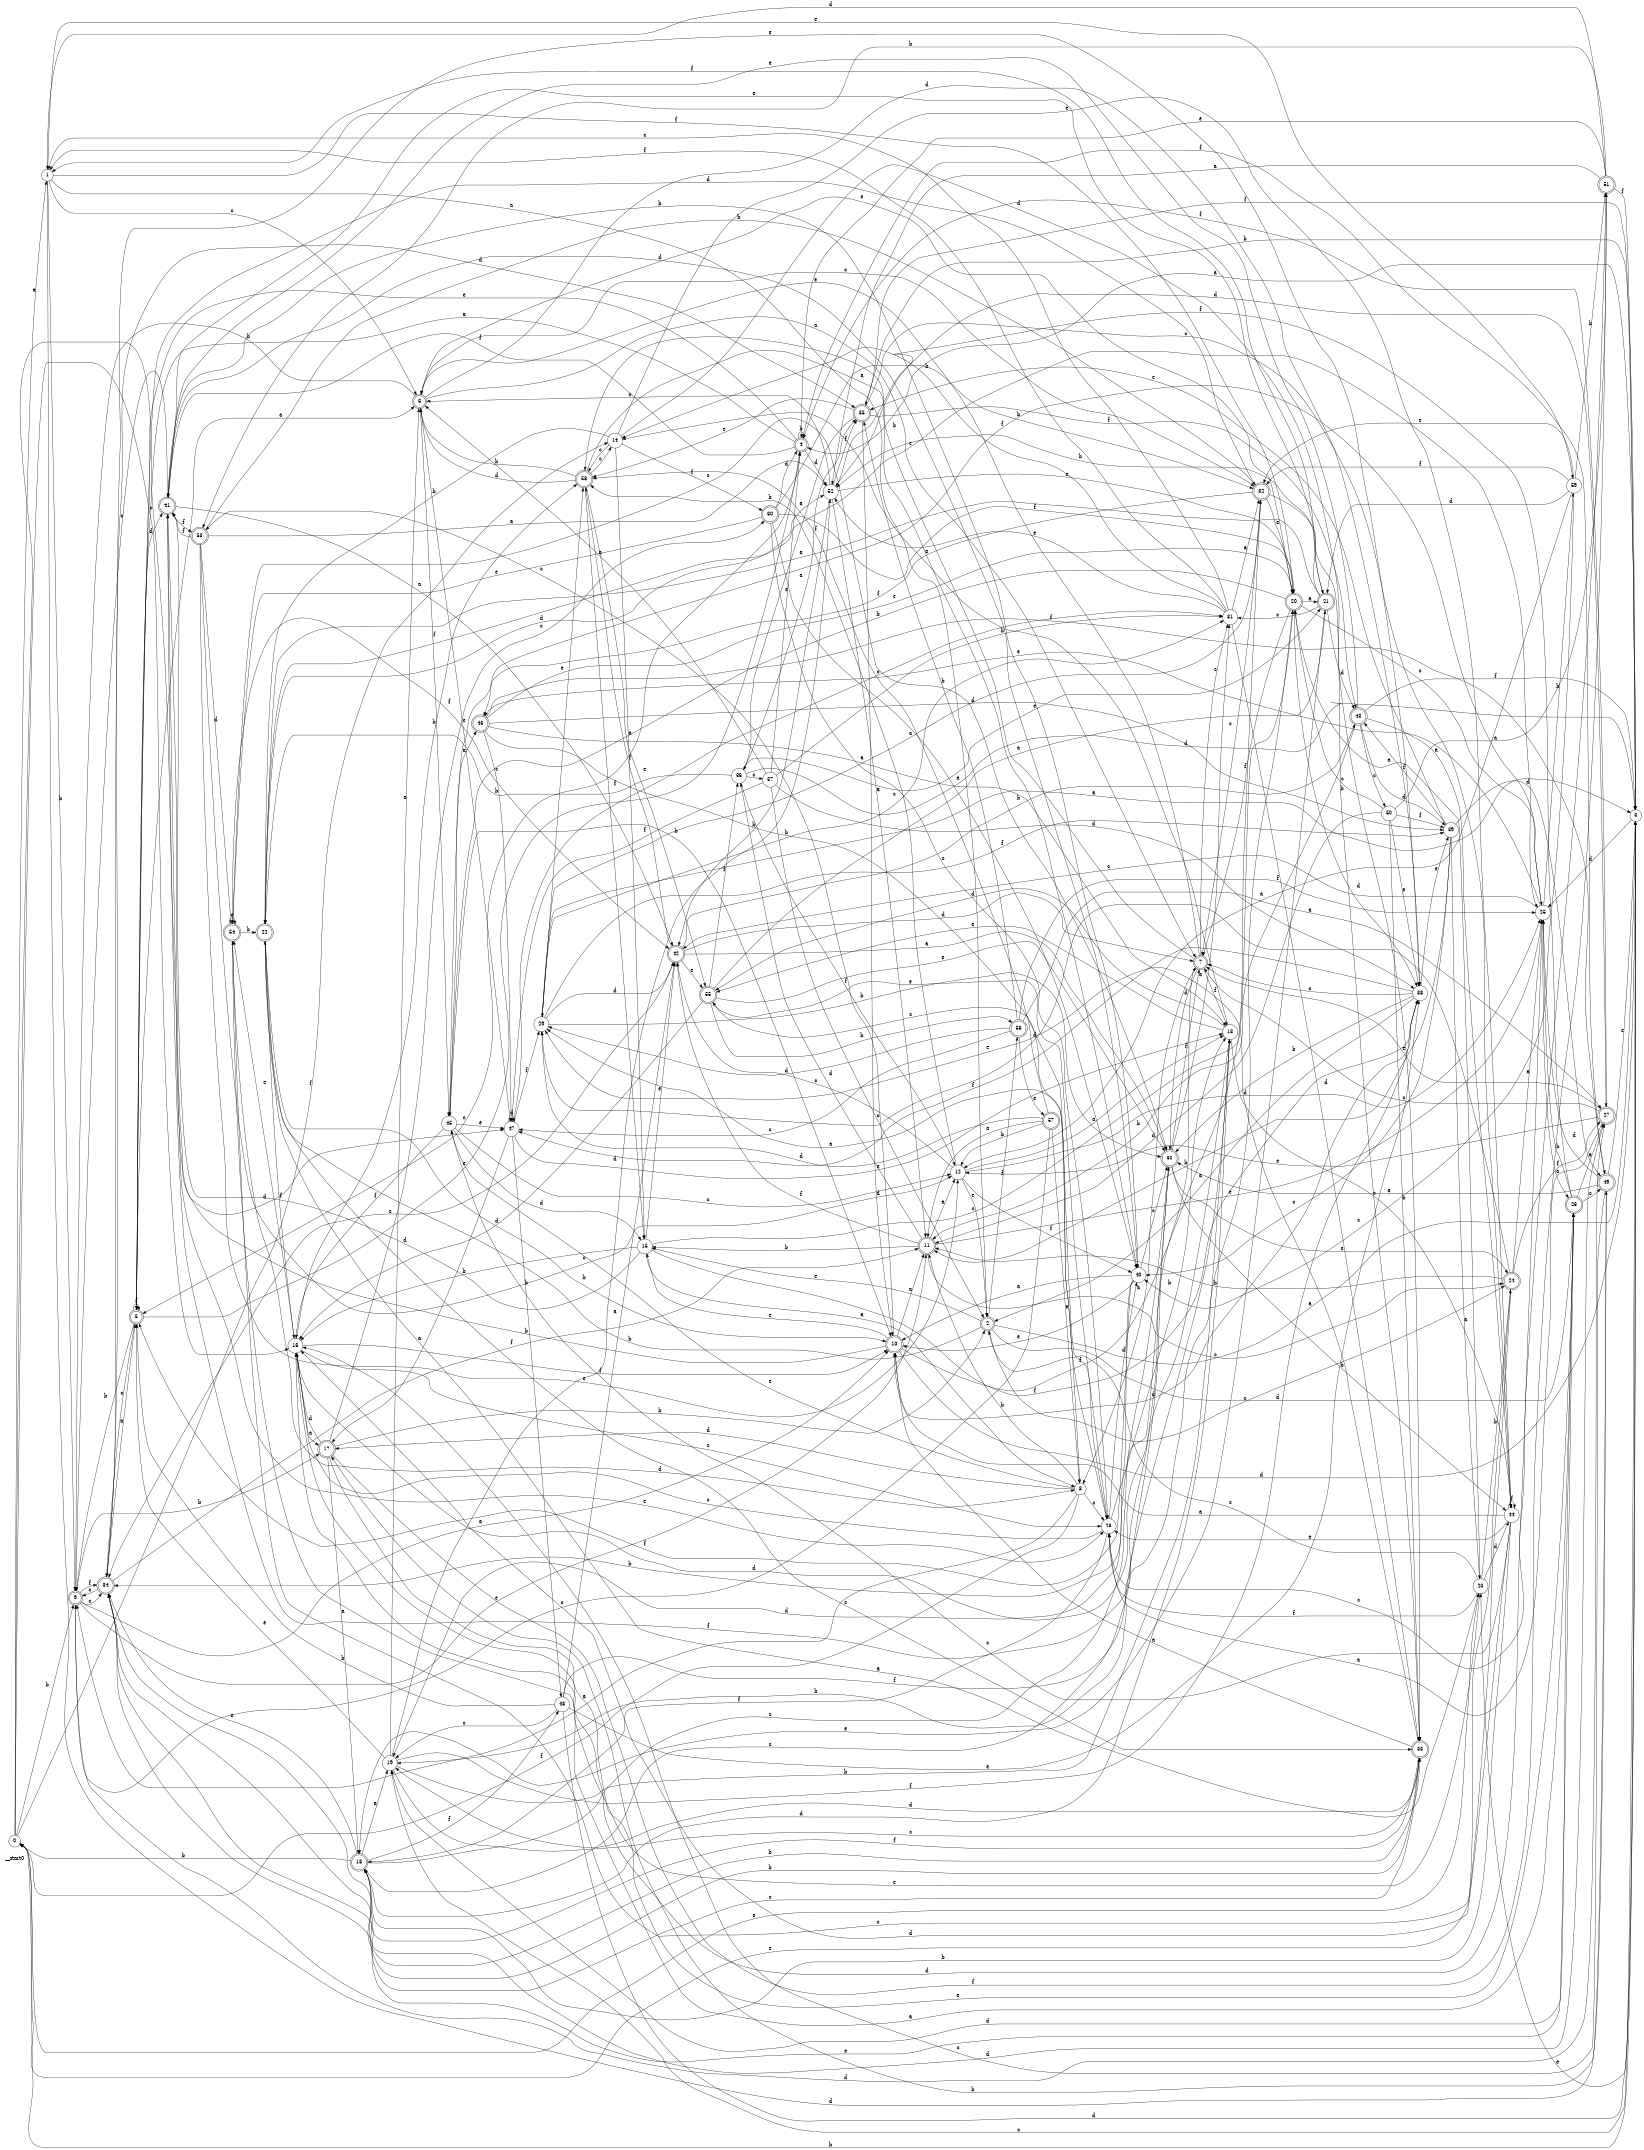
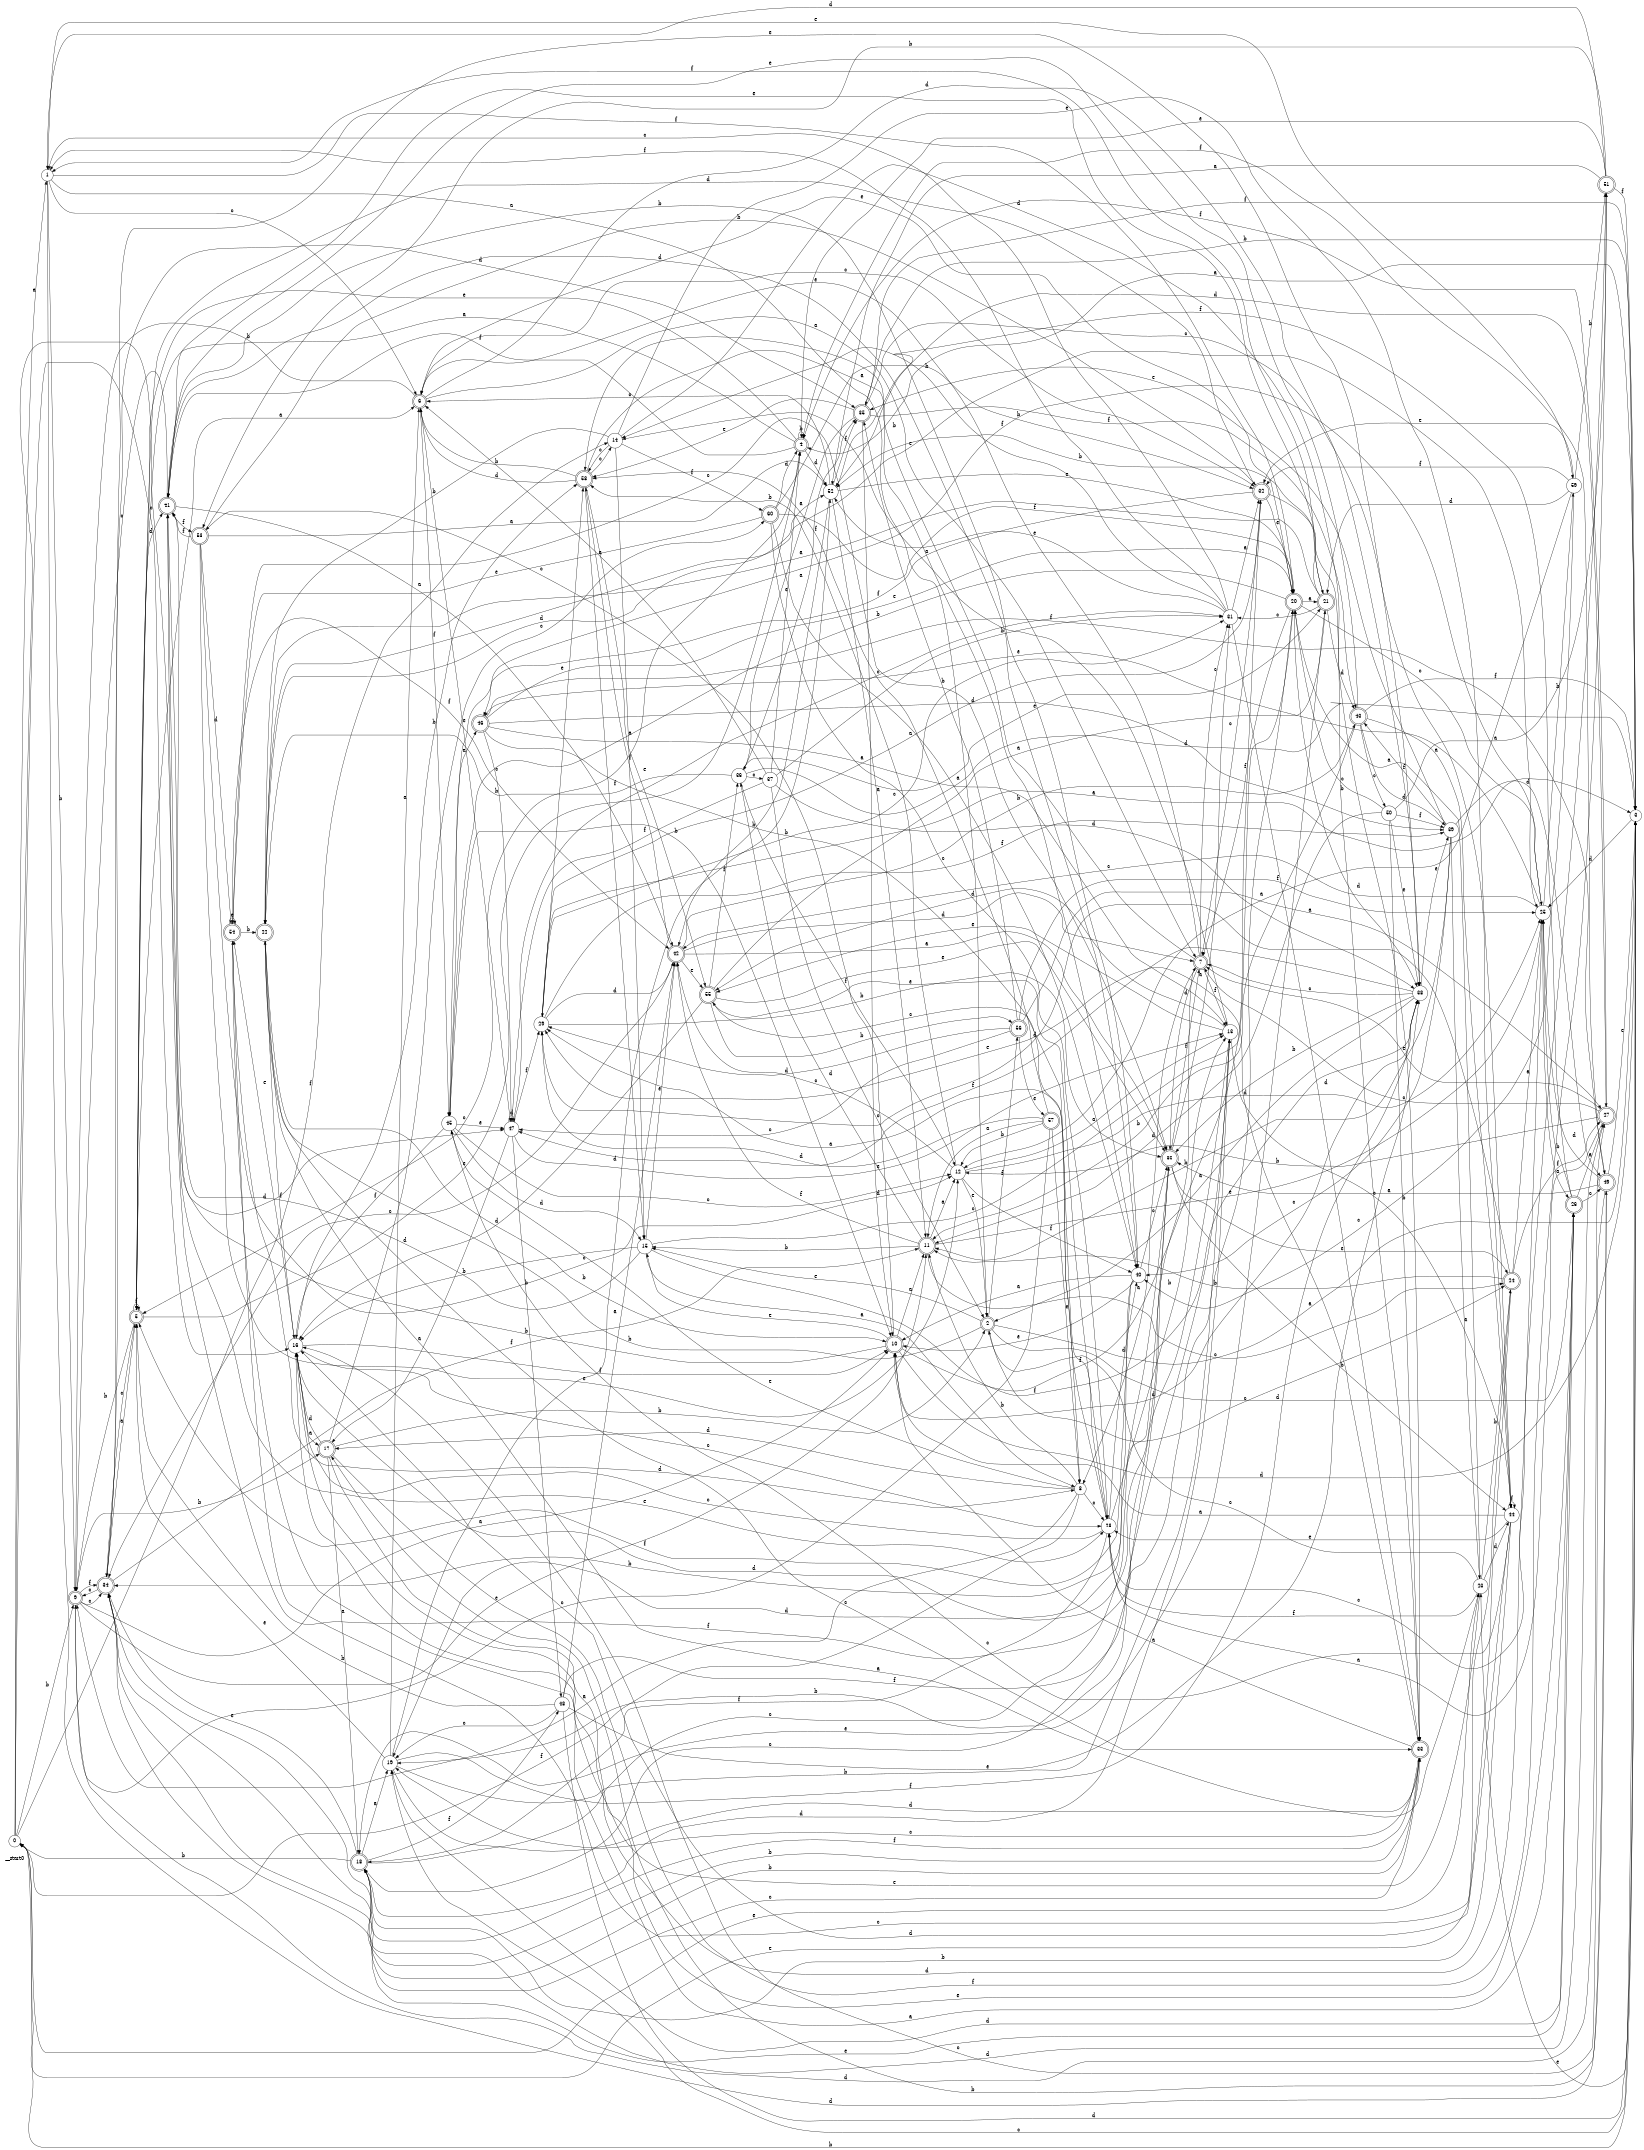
edge "27" -> "12": label "e" -> "b"
